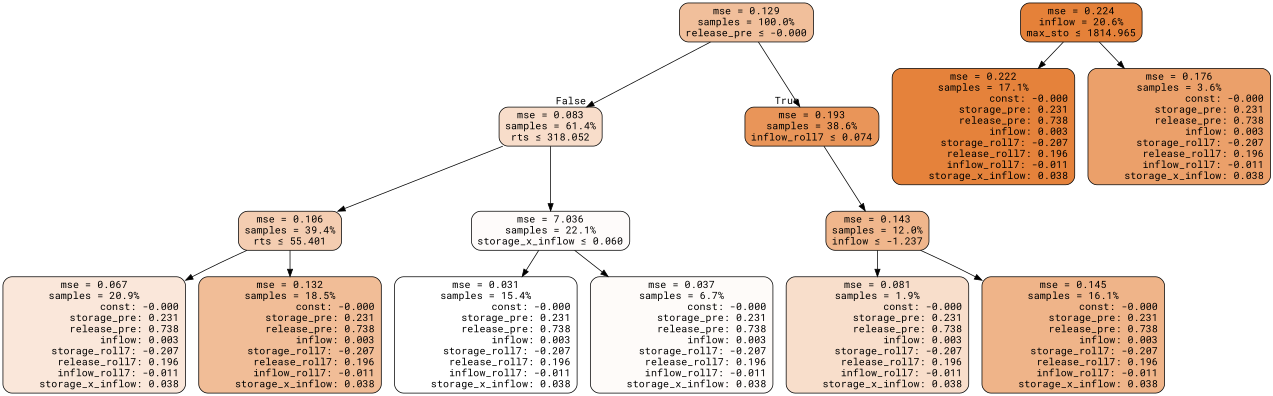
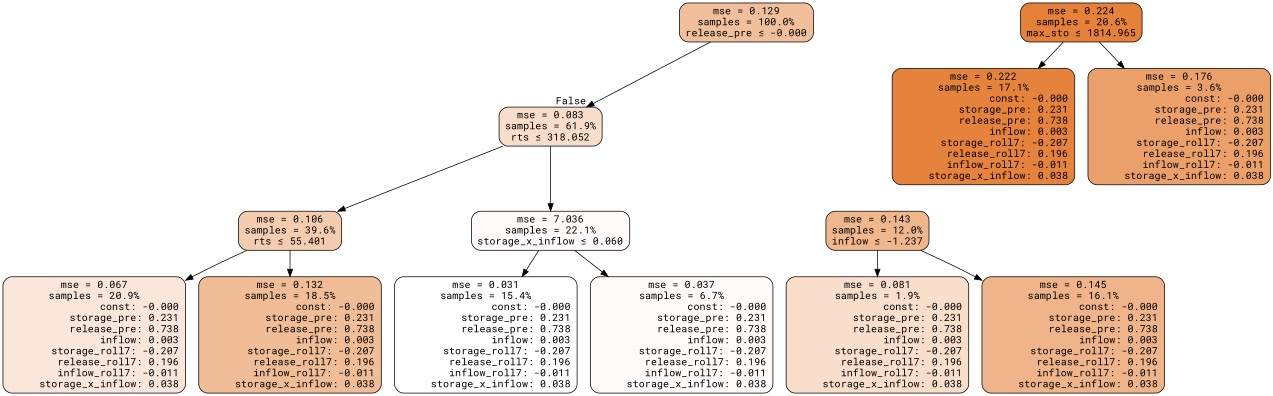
node "mse = 0.224 inflow = 20.6% max_sto ≤ 1814.965": label "mse = 0.224 inflow = 20.6% max_sto ≤ 1814.965" -> "mse = 0.224 samples = 20.6% max_sto ≤ 1814.965"
node "mse = 0.083 samples = 61.4% rts ≤ 318.052": label "mse = 0.083 samples = 61.4% rts ≤ 318.052" -> "mse = 0.083 samples = 61.9% rts ≤ 318.052"
node "mse = 0.193 samples = 38.6% inflow_roll7 ≤ 0.074": removed
node "mse = 0.106 samples = 39.4% rts ≤ 55.401": label "mse = 0.106 samples = 39.4% rts ≤ 55.401" -> "mse = 0.106 samples = 39.6% rts ≤ 55.401"
